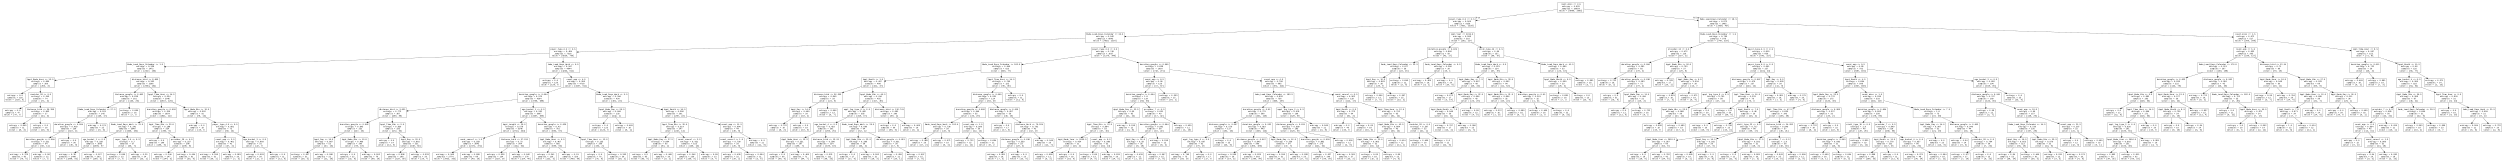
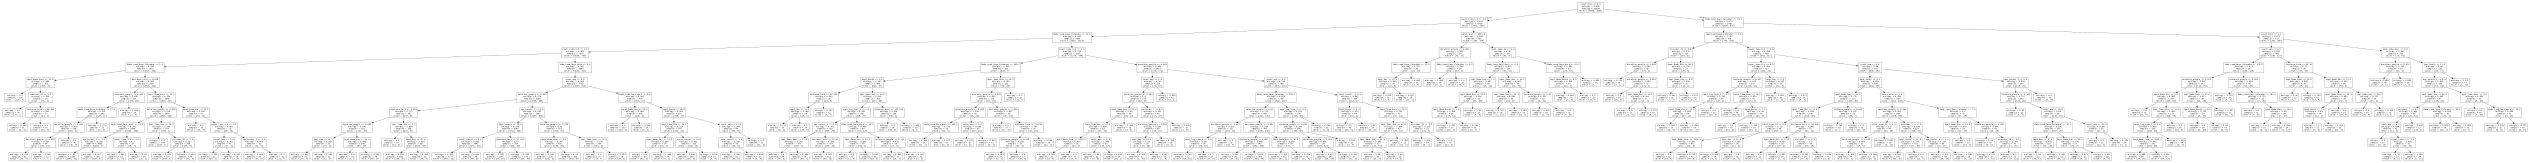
node "entropy = 0.0 samples = 126 value = [126, 0]": removed
node "entropy = 0.323 samples = 17 value = [16, 1]": removed
node "entropy = 0.672 samples = 17 value = [3, 14]": removed
node "entropy = 0.0 samples = 96 value = [96, 0]": label "entropy = 0.0 samples = 96 value = [96, 0]" -> "entropy = 0.0 distance = 96 value = [96, 0]"
